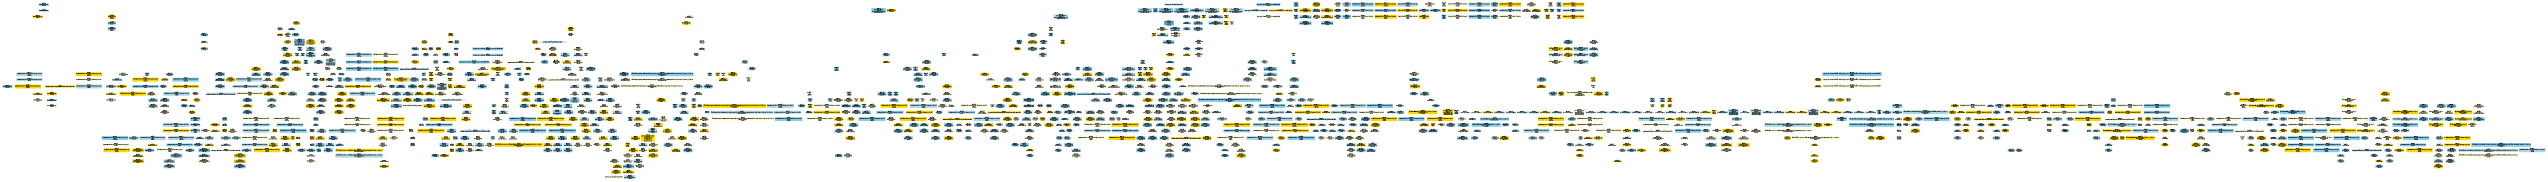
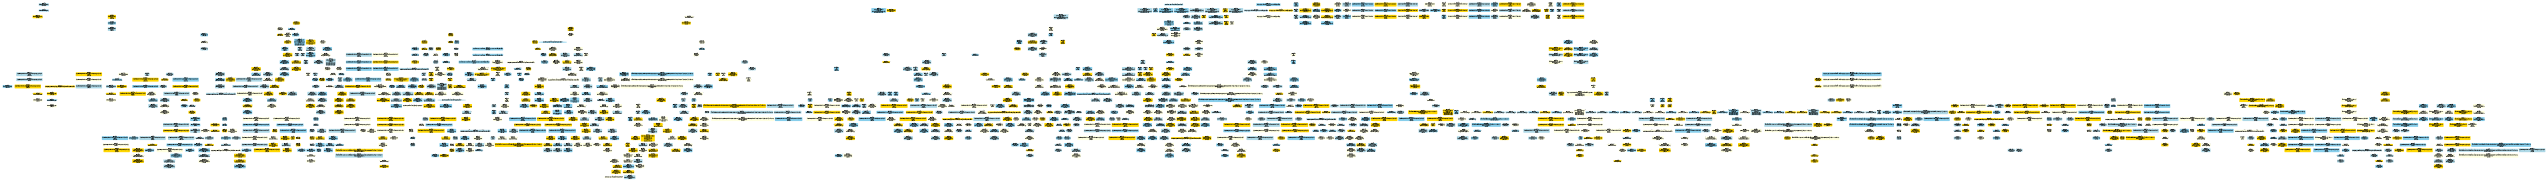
node "CE0x5bb5ce0": fillcolor lightblue -> gold
